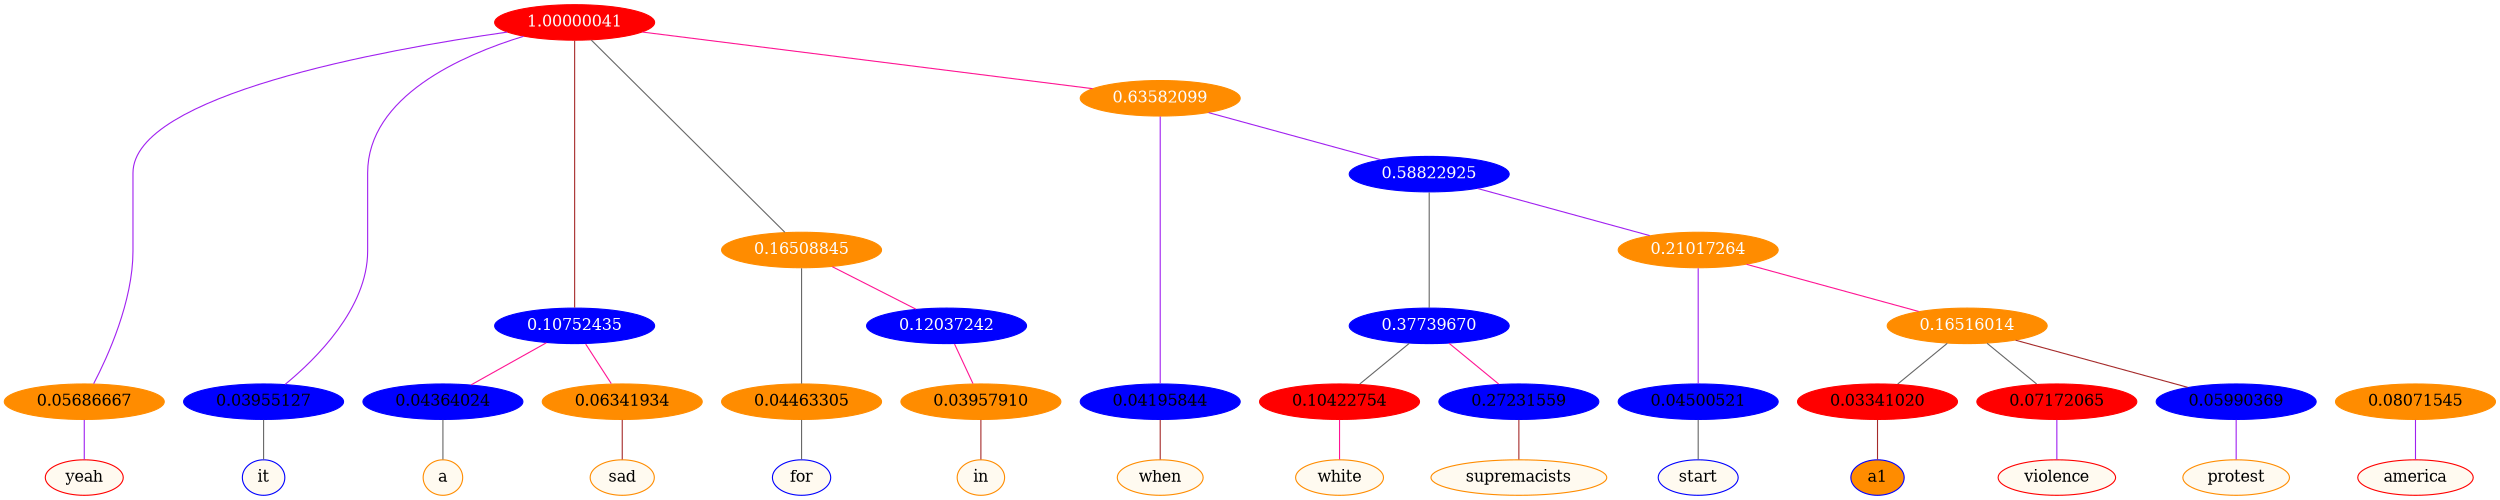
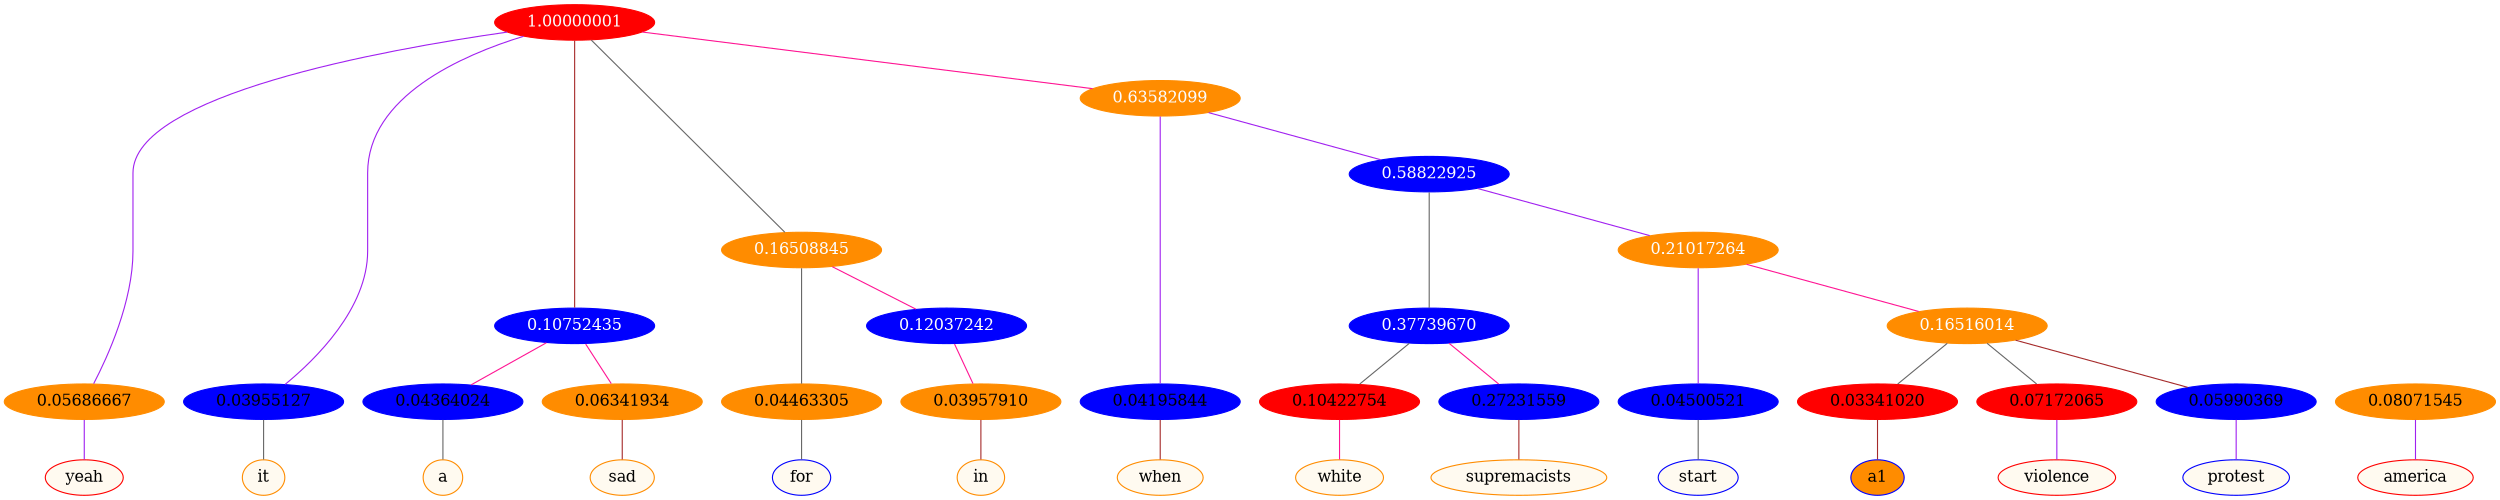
node "1.00000041": label "1.00000041" -> "1.00000001"
node "it": color blue -> darkorange
node "protest": color darkorange -> blue
